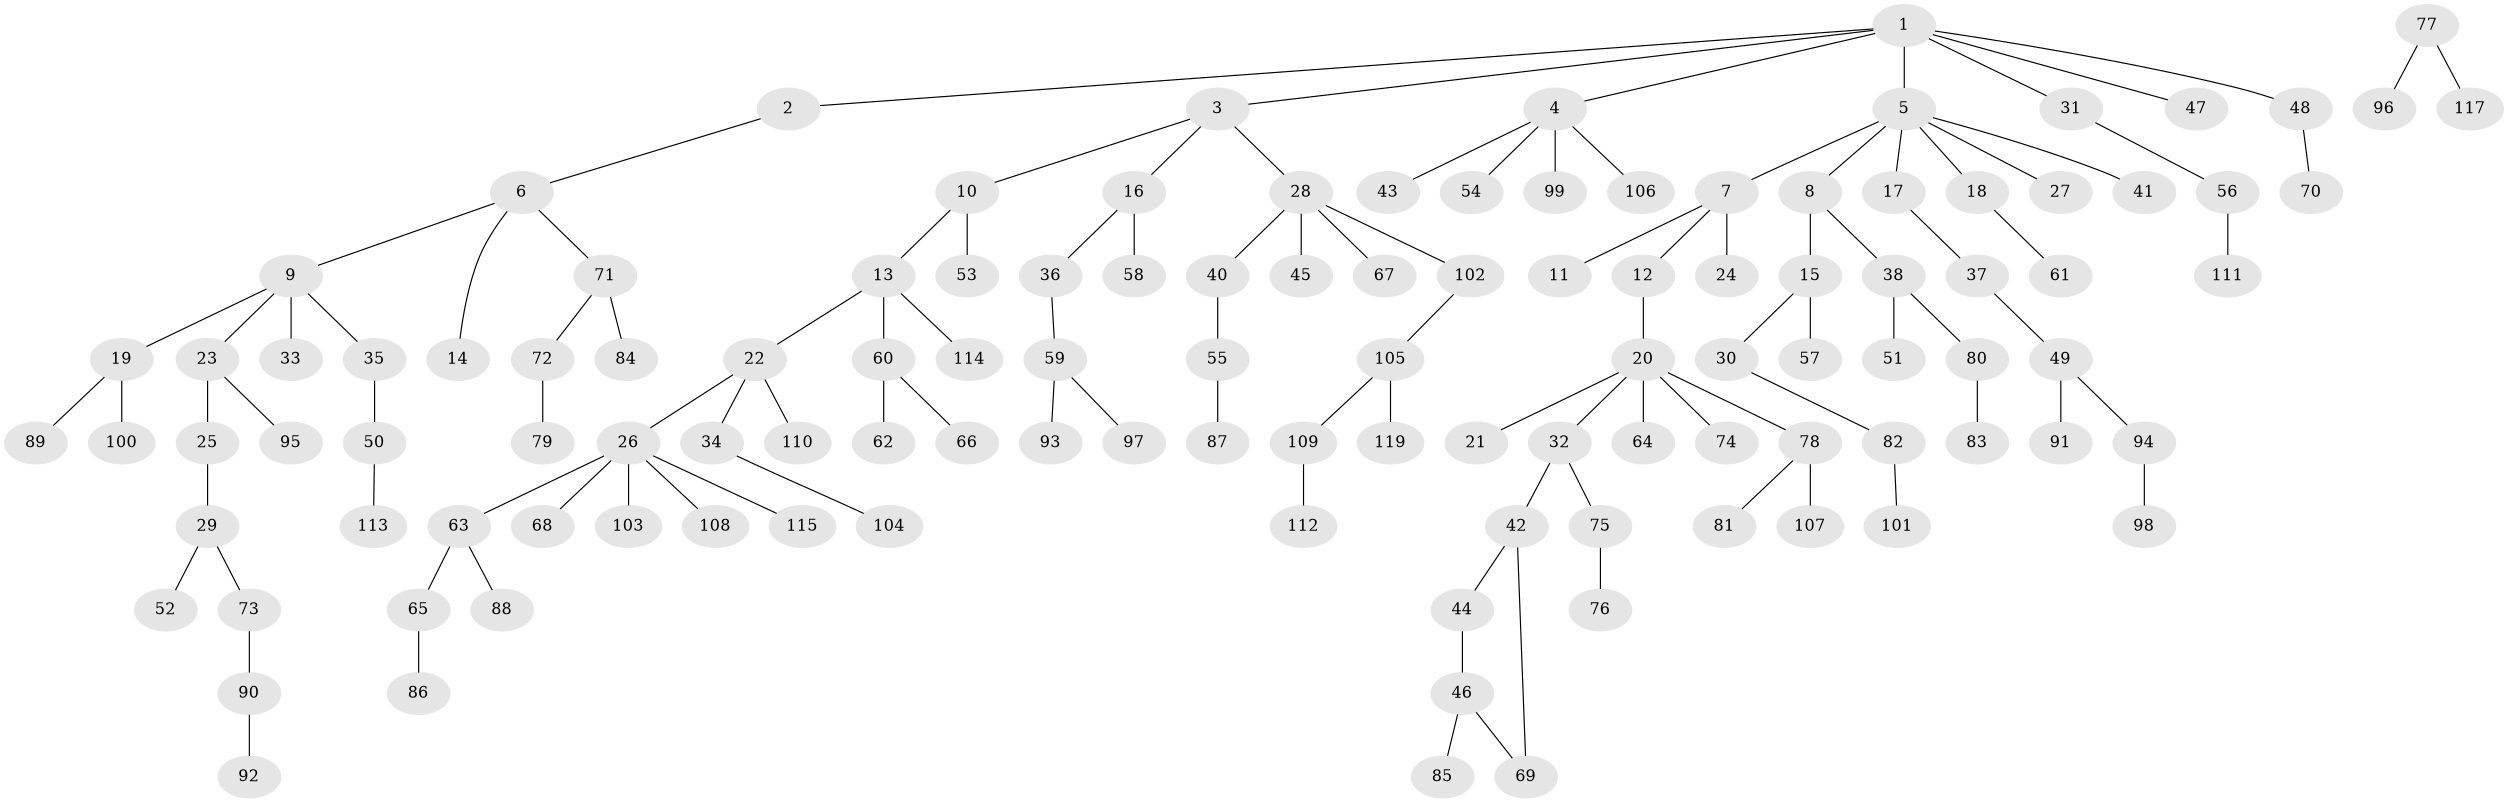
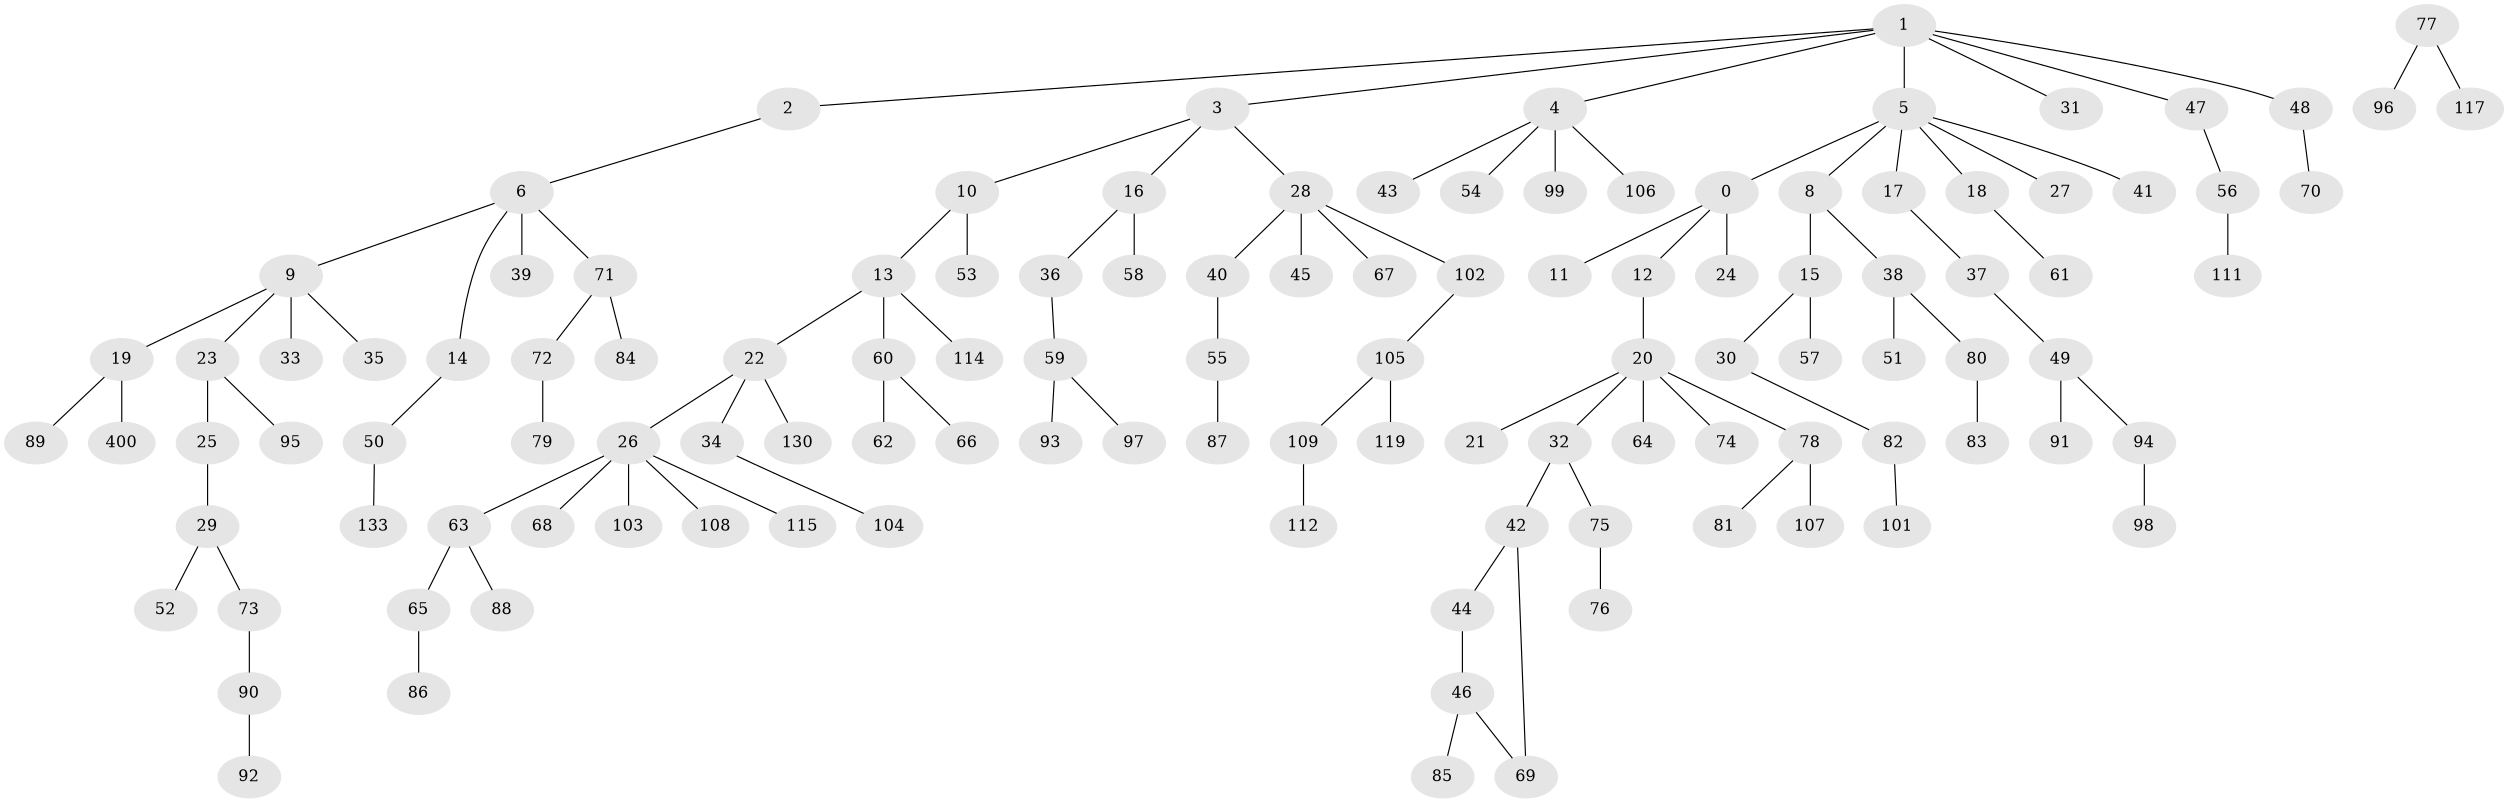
edge "31" -- "56": now "47" -- "56"
node "7": label "7" -> "0"
node "39": added
edge "35" -- "50": now "14" -- "50"
node "100": label "100" -> "400"
node "110": label "110" -> "130"
node "113": label "113" -> "133"
